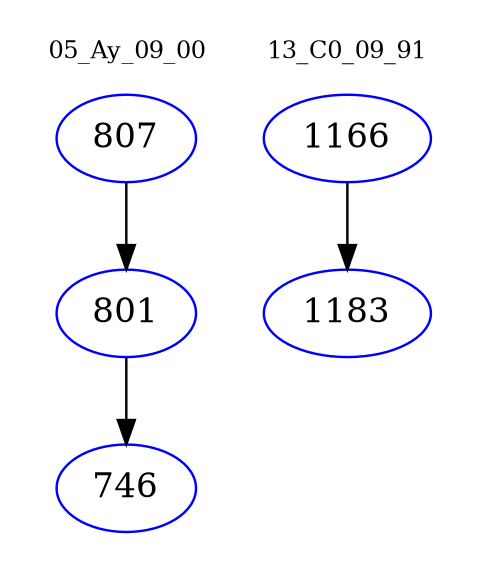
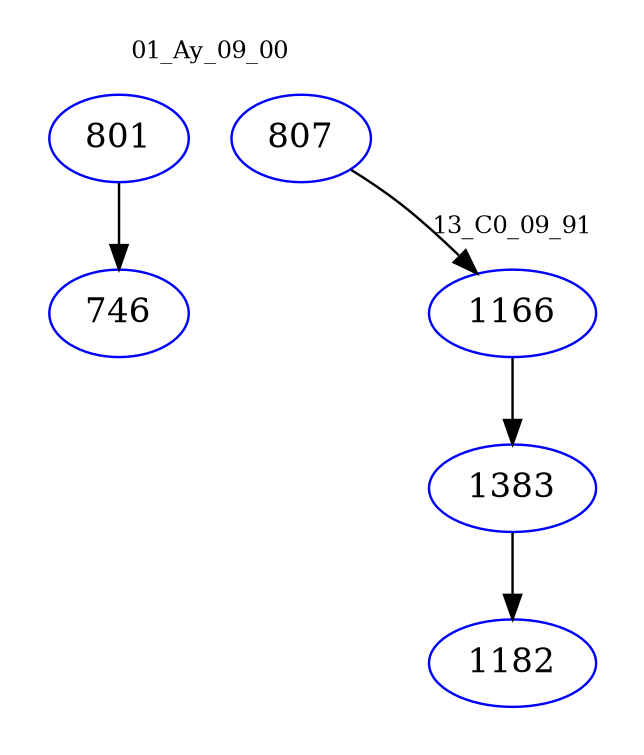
cluster "05_Ay_09_00": label "05_Ay_09_00" -> "01_Ay_09_00"
edge "807" -> "801": now "807" -> "1166"
node "1183": label "1183" -> "1383"
node "1182": added
